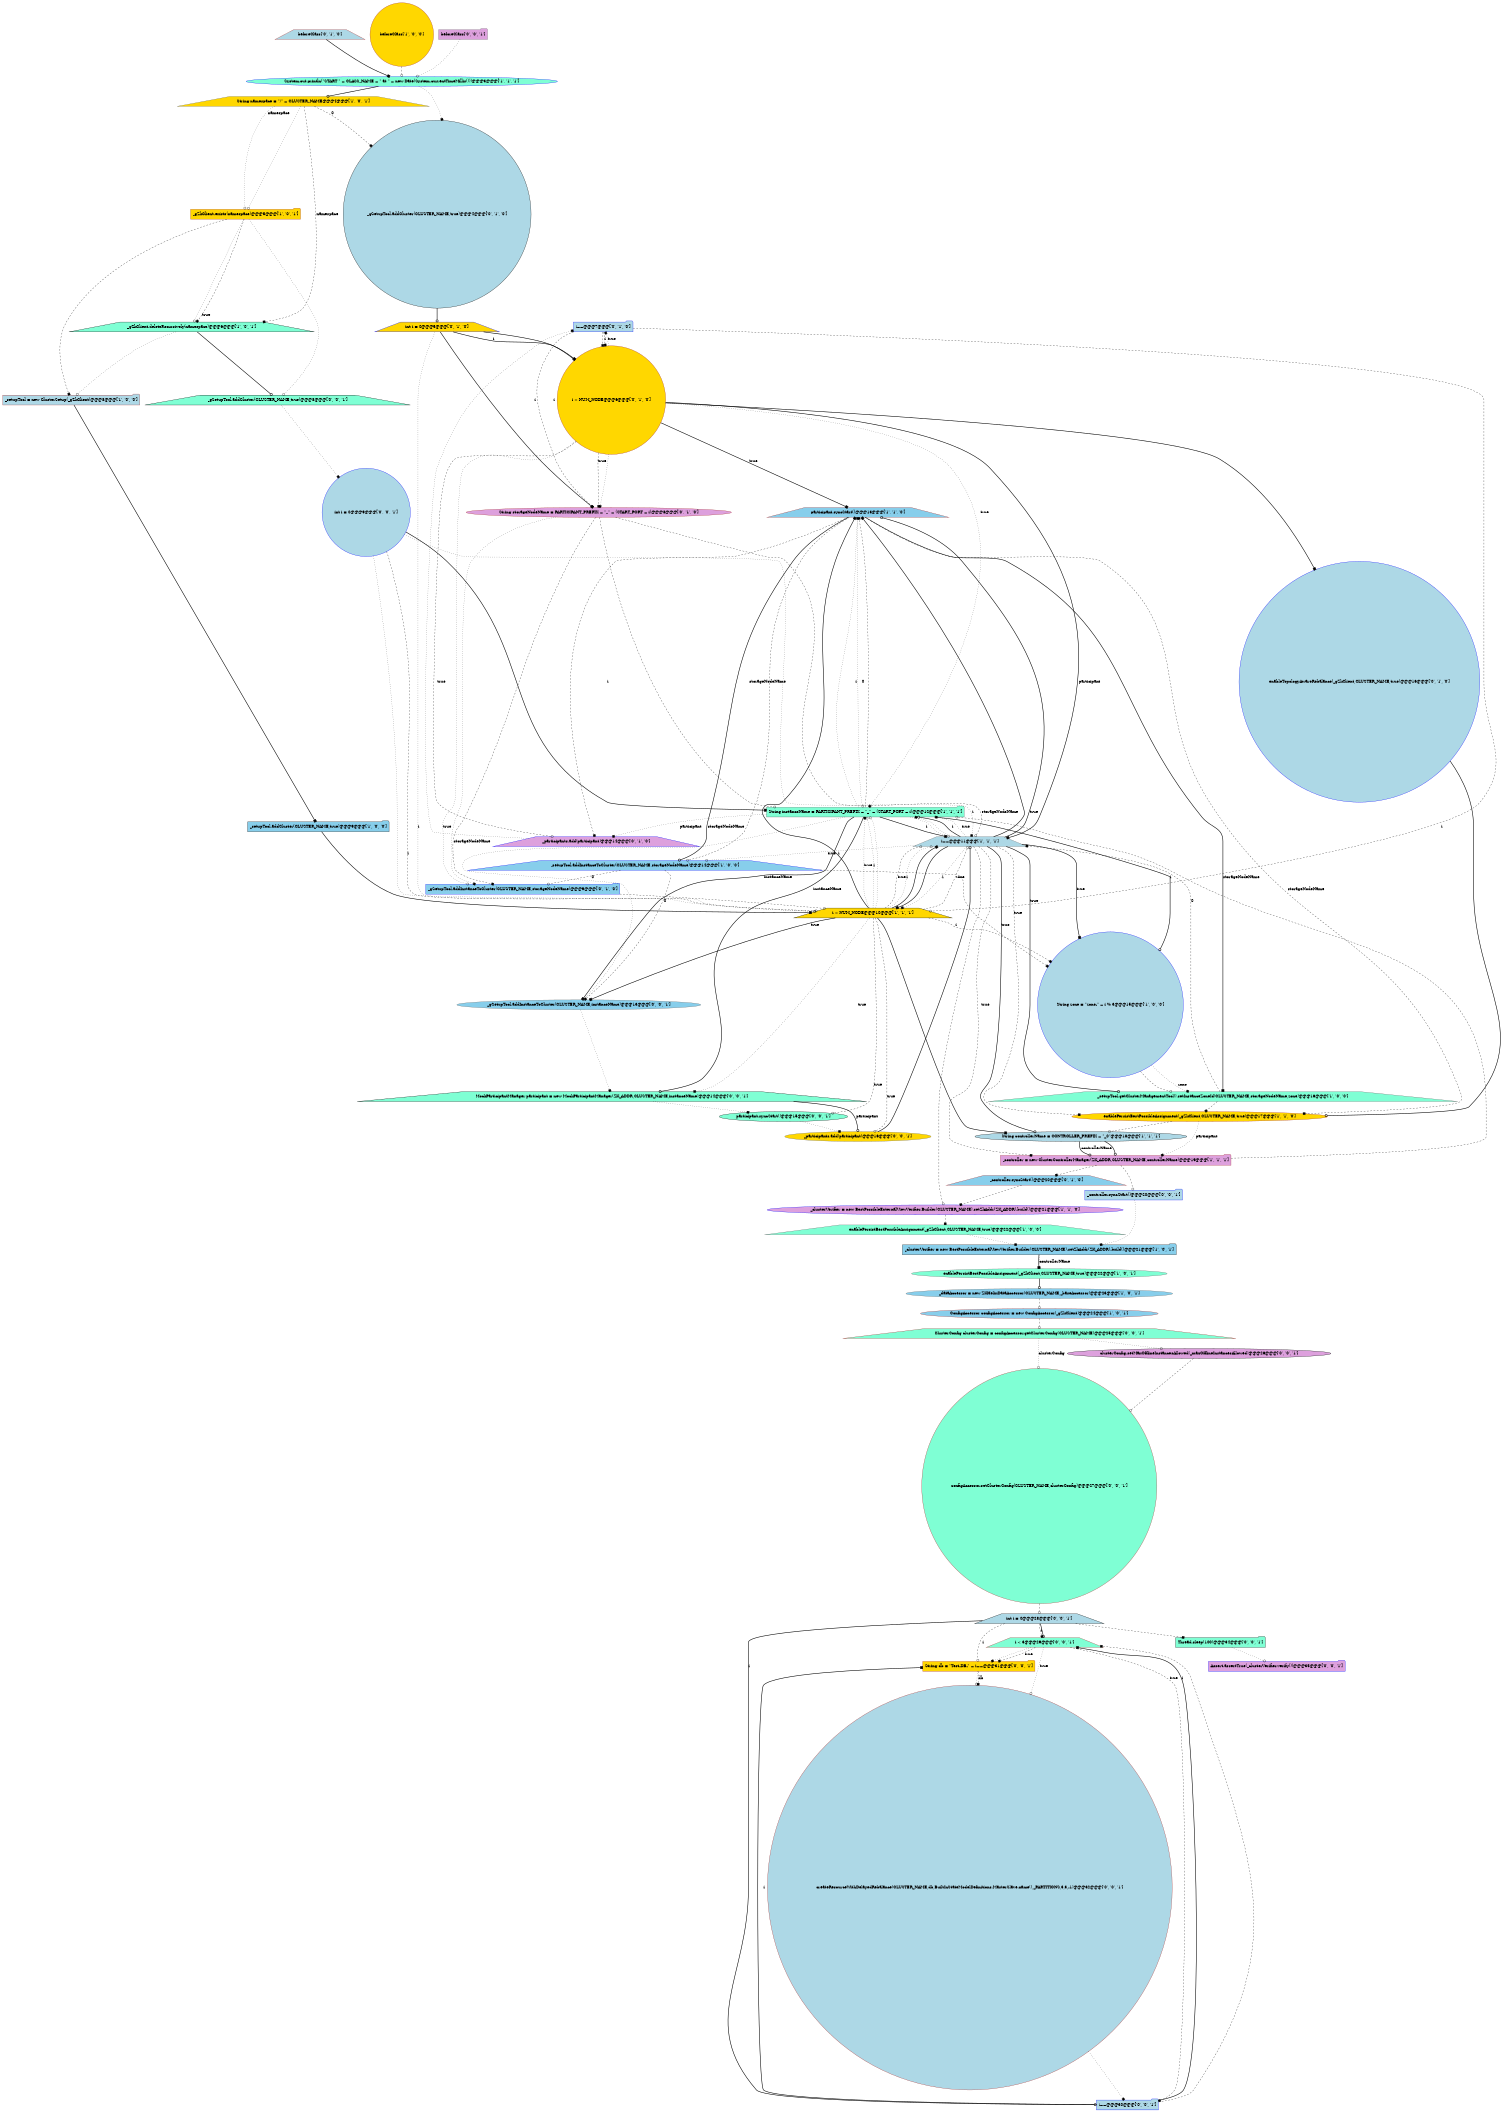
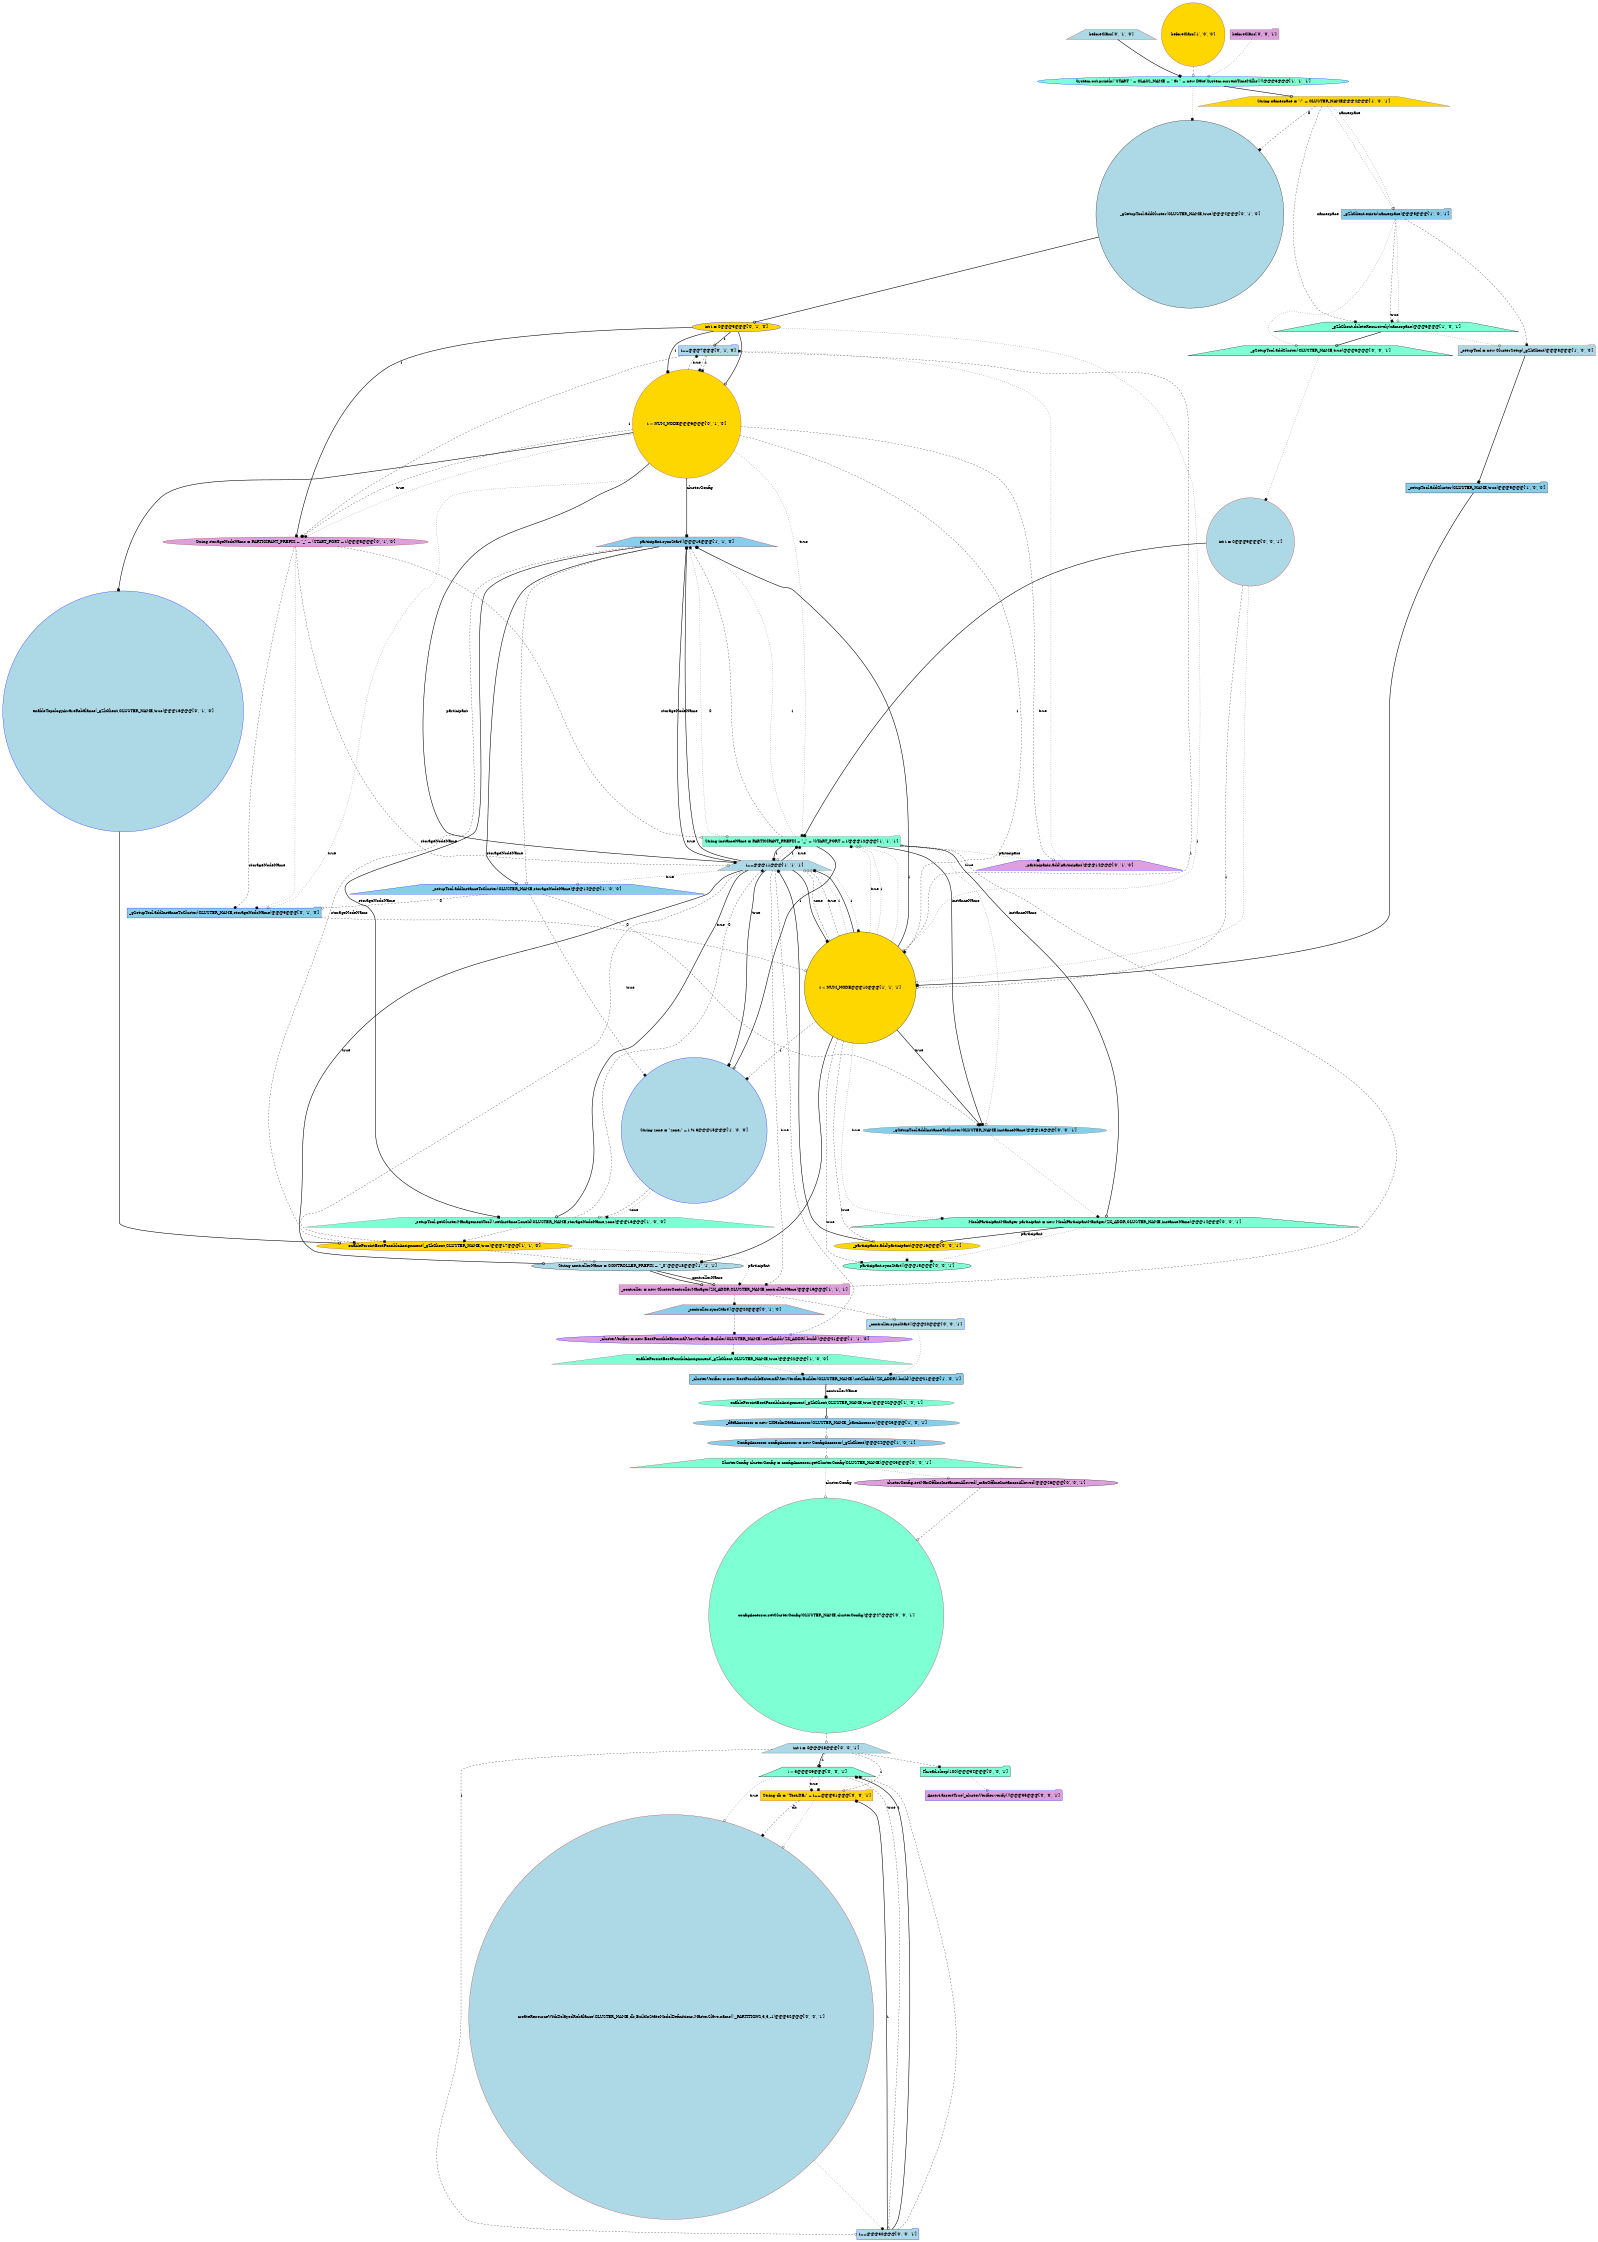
node "_gZkClient.exists(namespace)@@@5@@@['1', '0', '1']": fillcolor gold -> skyblue
node "int i = 0@@@5@@@['0', '1', '0']": shape trapezium -> ellipse
edge "int i = 0@@@5@@@['0', '1', '0']" -> "i++@@@7@@@['0', '1', '0']": added, label "i"
edge "i < NUM_NODE@@@6@@@['0', '1', '0']" -> "i++@@@7@@@['0', '1', '0']": style dotted -> dashed
edge "i < NUM_NODE@@@6@@@['0', '1', '0']" -> "participant.syncStart()@@@13@@@['1', '1', '0']": label "true" -> "clusterConfig"
node "int i = 0@@@9@@@['0', '0', '1']": color blue -> brown
edge "participant.syncStart()@@@13@@@['1', '1', '0']" -> "_participants.add(participant)@@@14@@@['0', '1', '0']": removed
edge "int i = 0@@@9@@@['0', '0', '1']" -> "i++@@@11@@@['1', '1', '1']": removed, label "i"
edge "i < NUM_NODE@@@6@@@['0', '1', '0']" -> "i < NUM_NODE@@@10@@@['1', '1', '1']": added, label "true"
node "i < NUM_NODE@@@10@@@['1', '1', '1']": shape trapezium -> circle
edge "_participants.add(participant)@@@16@@@['0', '0', '1']" -> "i++@@@11@@@['1', '1', '1']": arrowhead odot -> box
edge "i < NUM_NODE@@@10@@@['1', '1', '1']" -> "participant.syncStart()@@@15@@@['0', '0', '1']": arrowhead odot -> box
edge "participant.syncStart()@@@15@@@['0', '0', '1']" -> "_participants.add(participant)@@@16@@@['0', '0', '1']": reversed
node "int i = 0@@@28@@@['0', '0', '1']": color black -> gray40
node "i < 3@@@29@@@['0', '0', '1']": color brown -> black
edge "i < 3@@@29@@@['0', '0', '1']" -> "i++@@@30@@@['0', '0', '1']": arrowhead box -> odot
edge "int i = 0@@@28@@@['0', '0', '1']" -> "i++@@@30@@@['0', '0', '1']": style bold -> dashed
